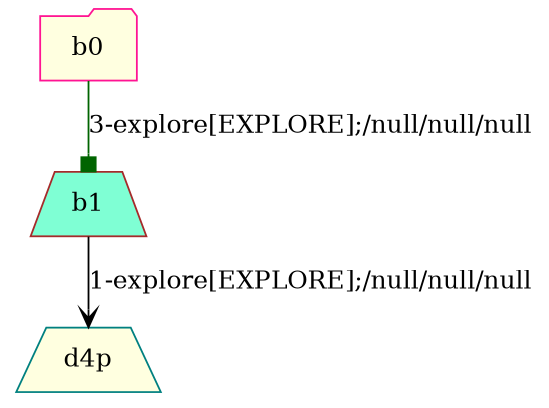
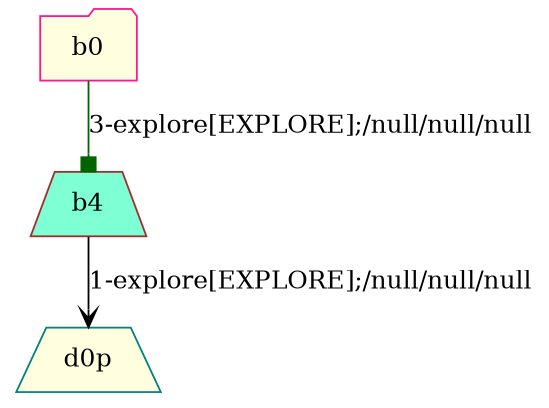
node "b1": label "b1" -> "b4"
node "d4p": label "d4p" -> "d0p"
